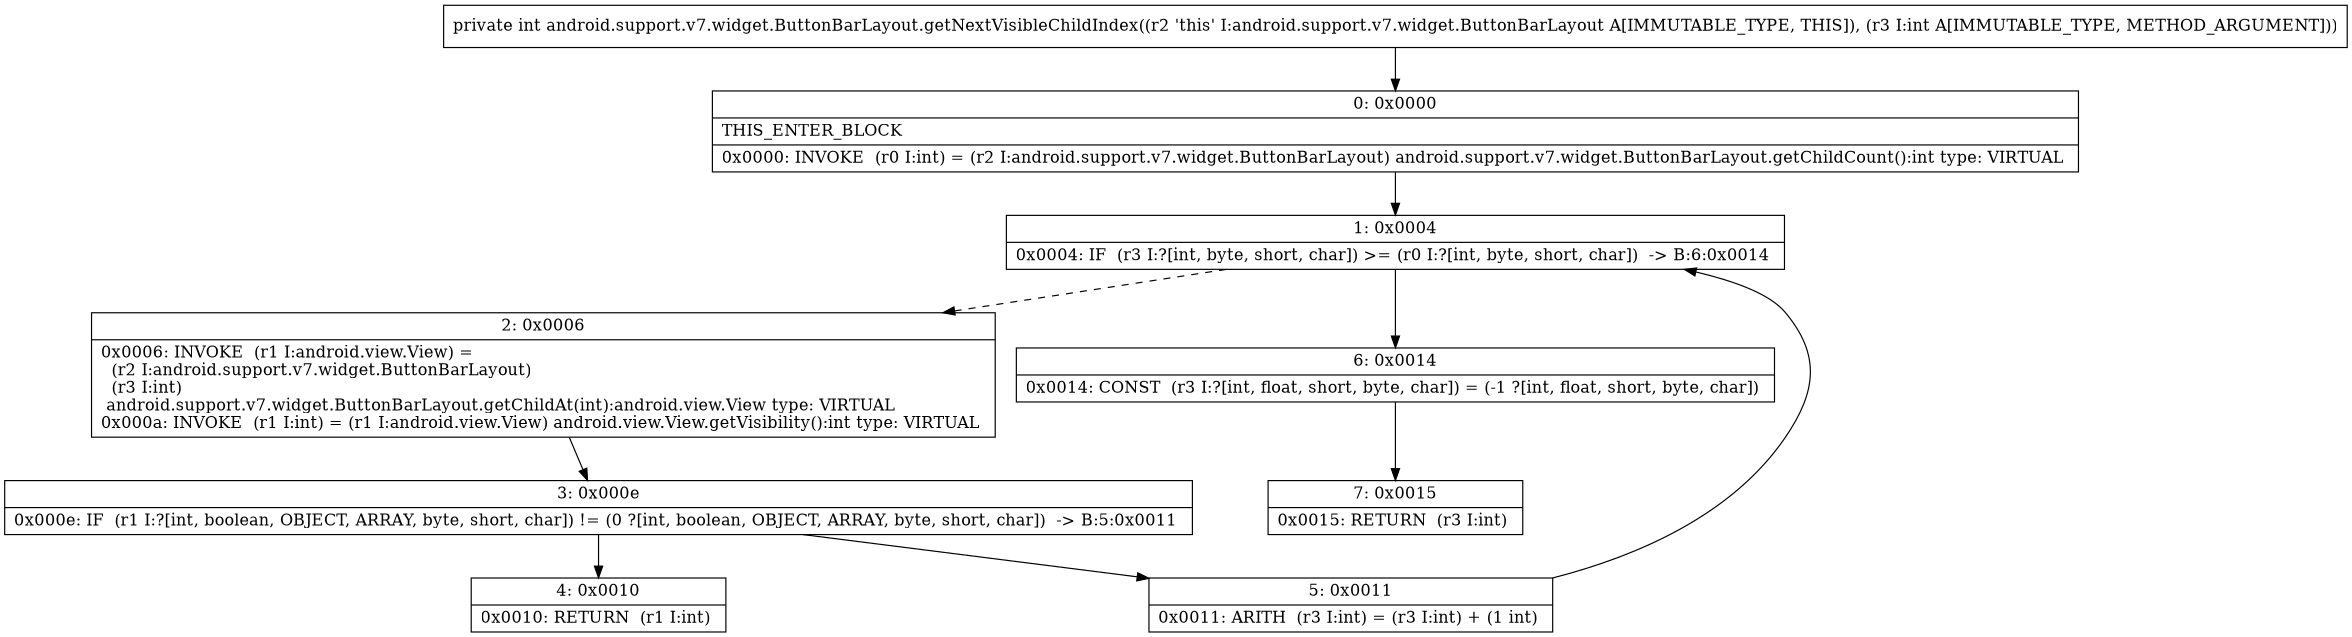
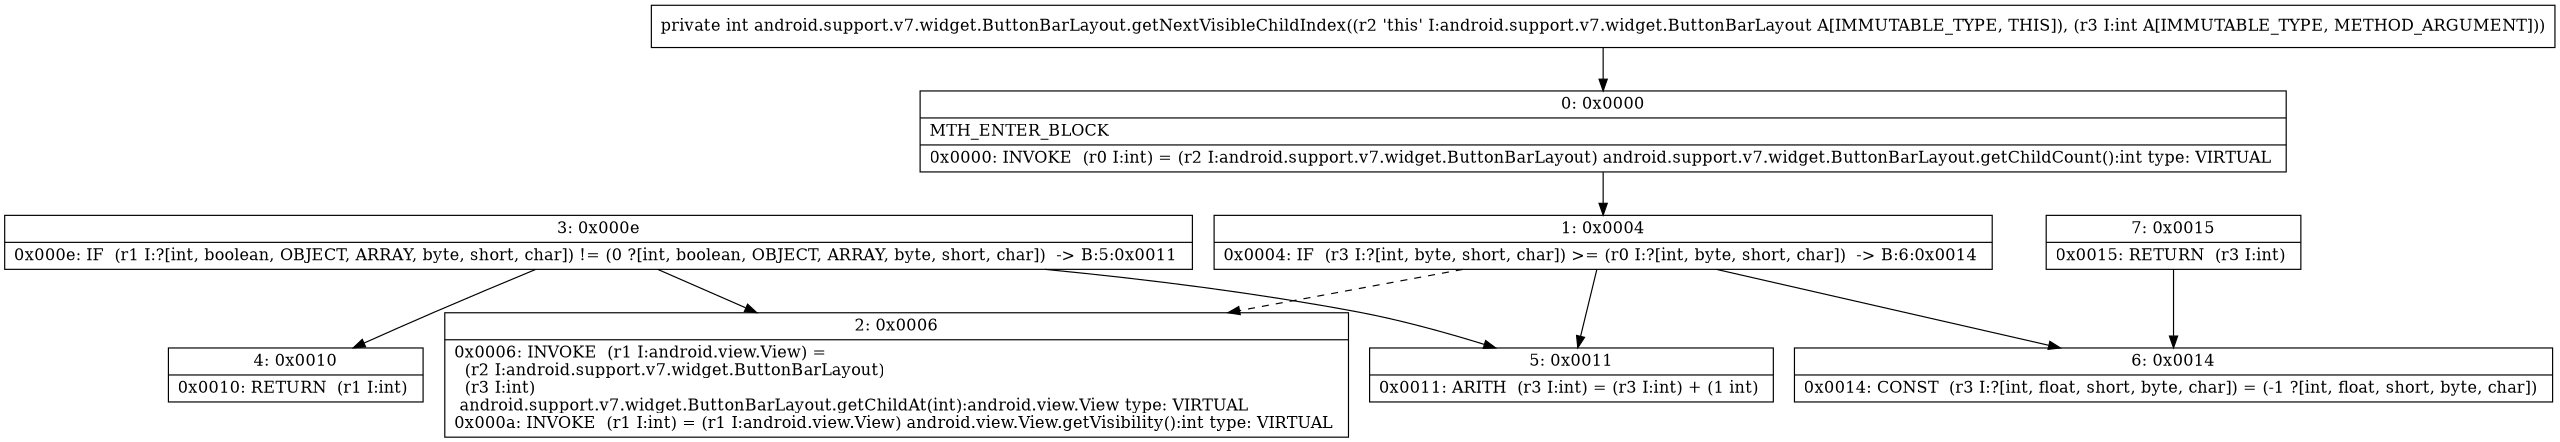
node "0: 0x0000": text "THIS_ENTER_BLOCK" -> "MTH_ENTER_BLOCK"
edge "6: 0x0014" -> "7: 0x0015": reversed
edge "2: 0x0006" -> "3: 0x000e": reversed
edge "5: 0x0011" -> "1: 0x0004": reversed
